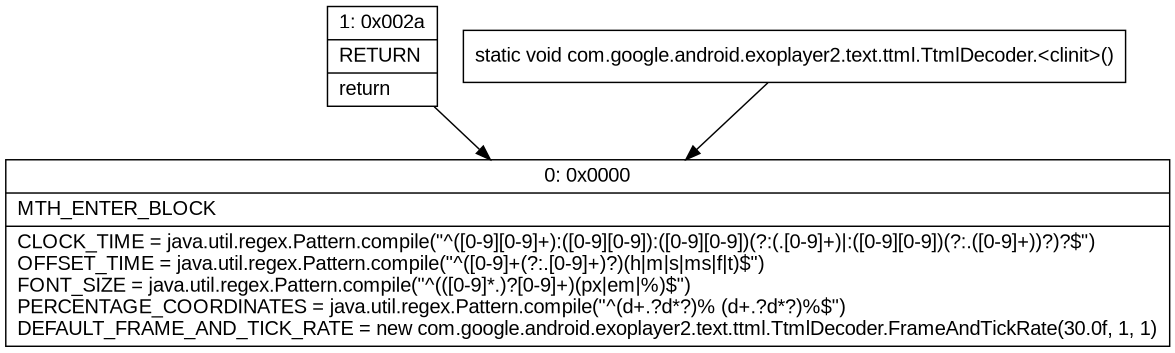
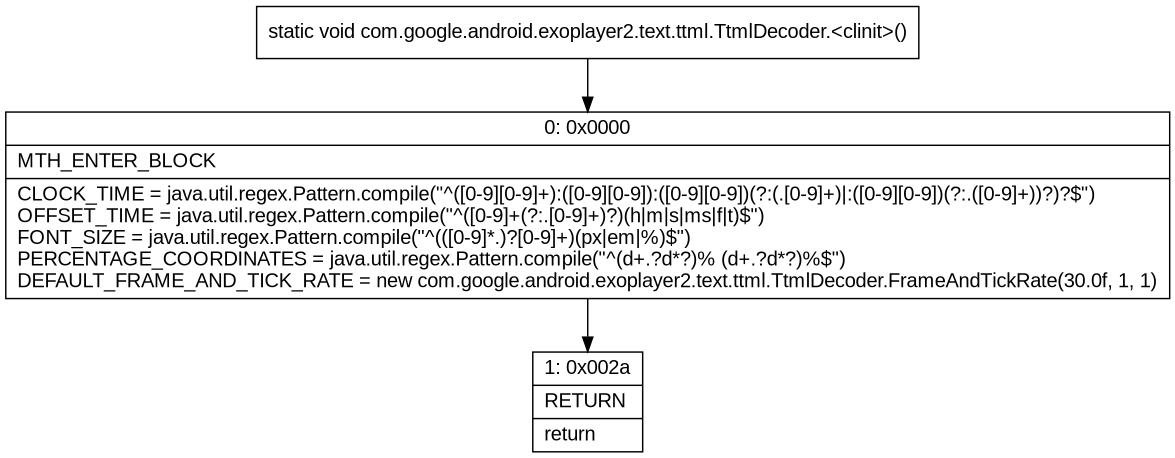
edge "1: 0x002a" -> "0: 0x0000": reversed
